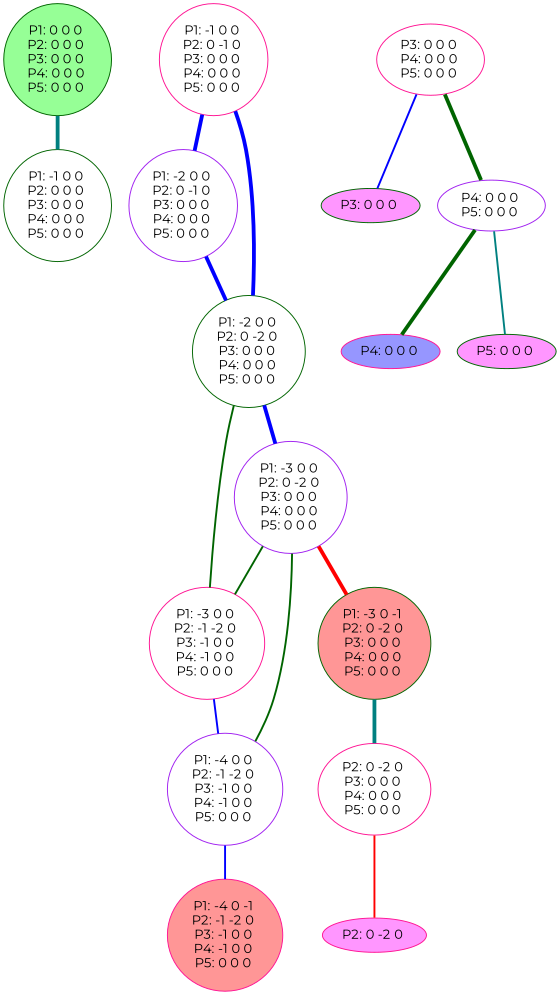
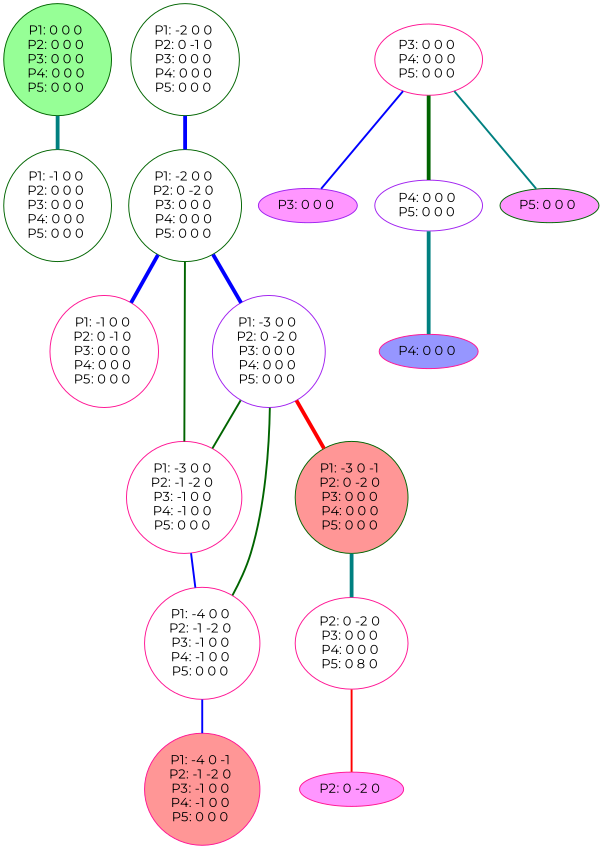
edge "P1: -1 0 0 P2: 0 -1 0 P3: 0 0 0 P4: 0 0 0 P5: 0 0 0" -- "P1: -2 0 0 P2: 0 -1 0 P3: 0 0 0 P4: 0 0 0 P5: 0 0 0": removed
node "P1: -2 0 0 P2: 0 -1 0 P3: 0 0 0 P4: 0 0 0 P5: 0 0 0": color purple -> darkgreen
node "P3: 0 0 0": color darkgreen -> purple
edge "P4: 0 0 0 P5: 0 0 0" -- "P4: 0 0 0": color darkgreen -> teal
edge "P4: 0 0 0 P5: 0 0 0" -- "P5: 0 0 0": now "P3: 0 0 0 P4: 0 0 0 P5: 0 0 0" -- "P5: 0 0 0"
node "P1: -4 0 0 P2: -1 -2 0 P3: -1 0 0 P4: -1 0 0 P5: 0 0 0": color purple -> deeppink
node "P2: 0 -2 0 P3: 0 0 0 P4: 0 0 0 P5: 0 0 0": label "P2: 0 -2 0 P3: 0 0 0 P4: 0 0 0 P5: 0 0 0" -> "P2: 0 -2 0 P3: 0 0 0 P4: 0 0 0 P5: 0 8 0"
